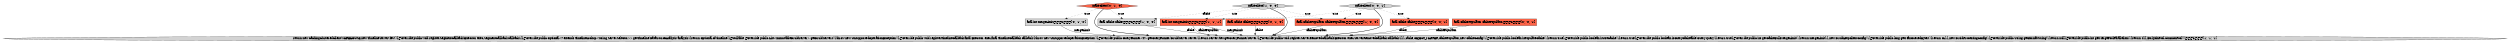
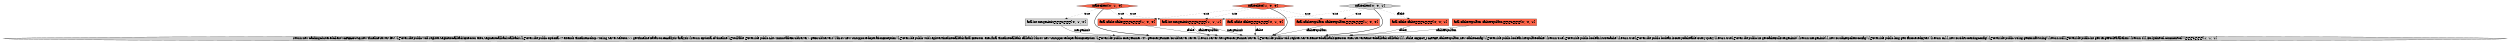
node "makeClient['1', '0', '0']": fillcolor lightgray -> tomato
edge "makeClient['1', '0', '0']" -> "final Cache cache@@@2@@@['1', '0', '0']": label "cache" -> "true"
edge "makeClient['0', '0', '1']" -> "final Cache cache@@@2@@@['0', '0', '1']": label "true" -> "cache"
edge "makeClient['0', '1', '0']" -> "final int mergeLimit@@@2@@@['1', '1', '1']": added, label "true"
node "final Cache cache@@@2@@@['1', '0', '0']": fillcolor lightgray -> tomato
